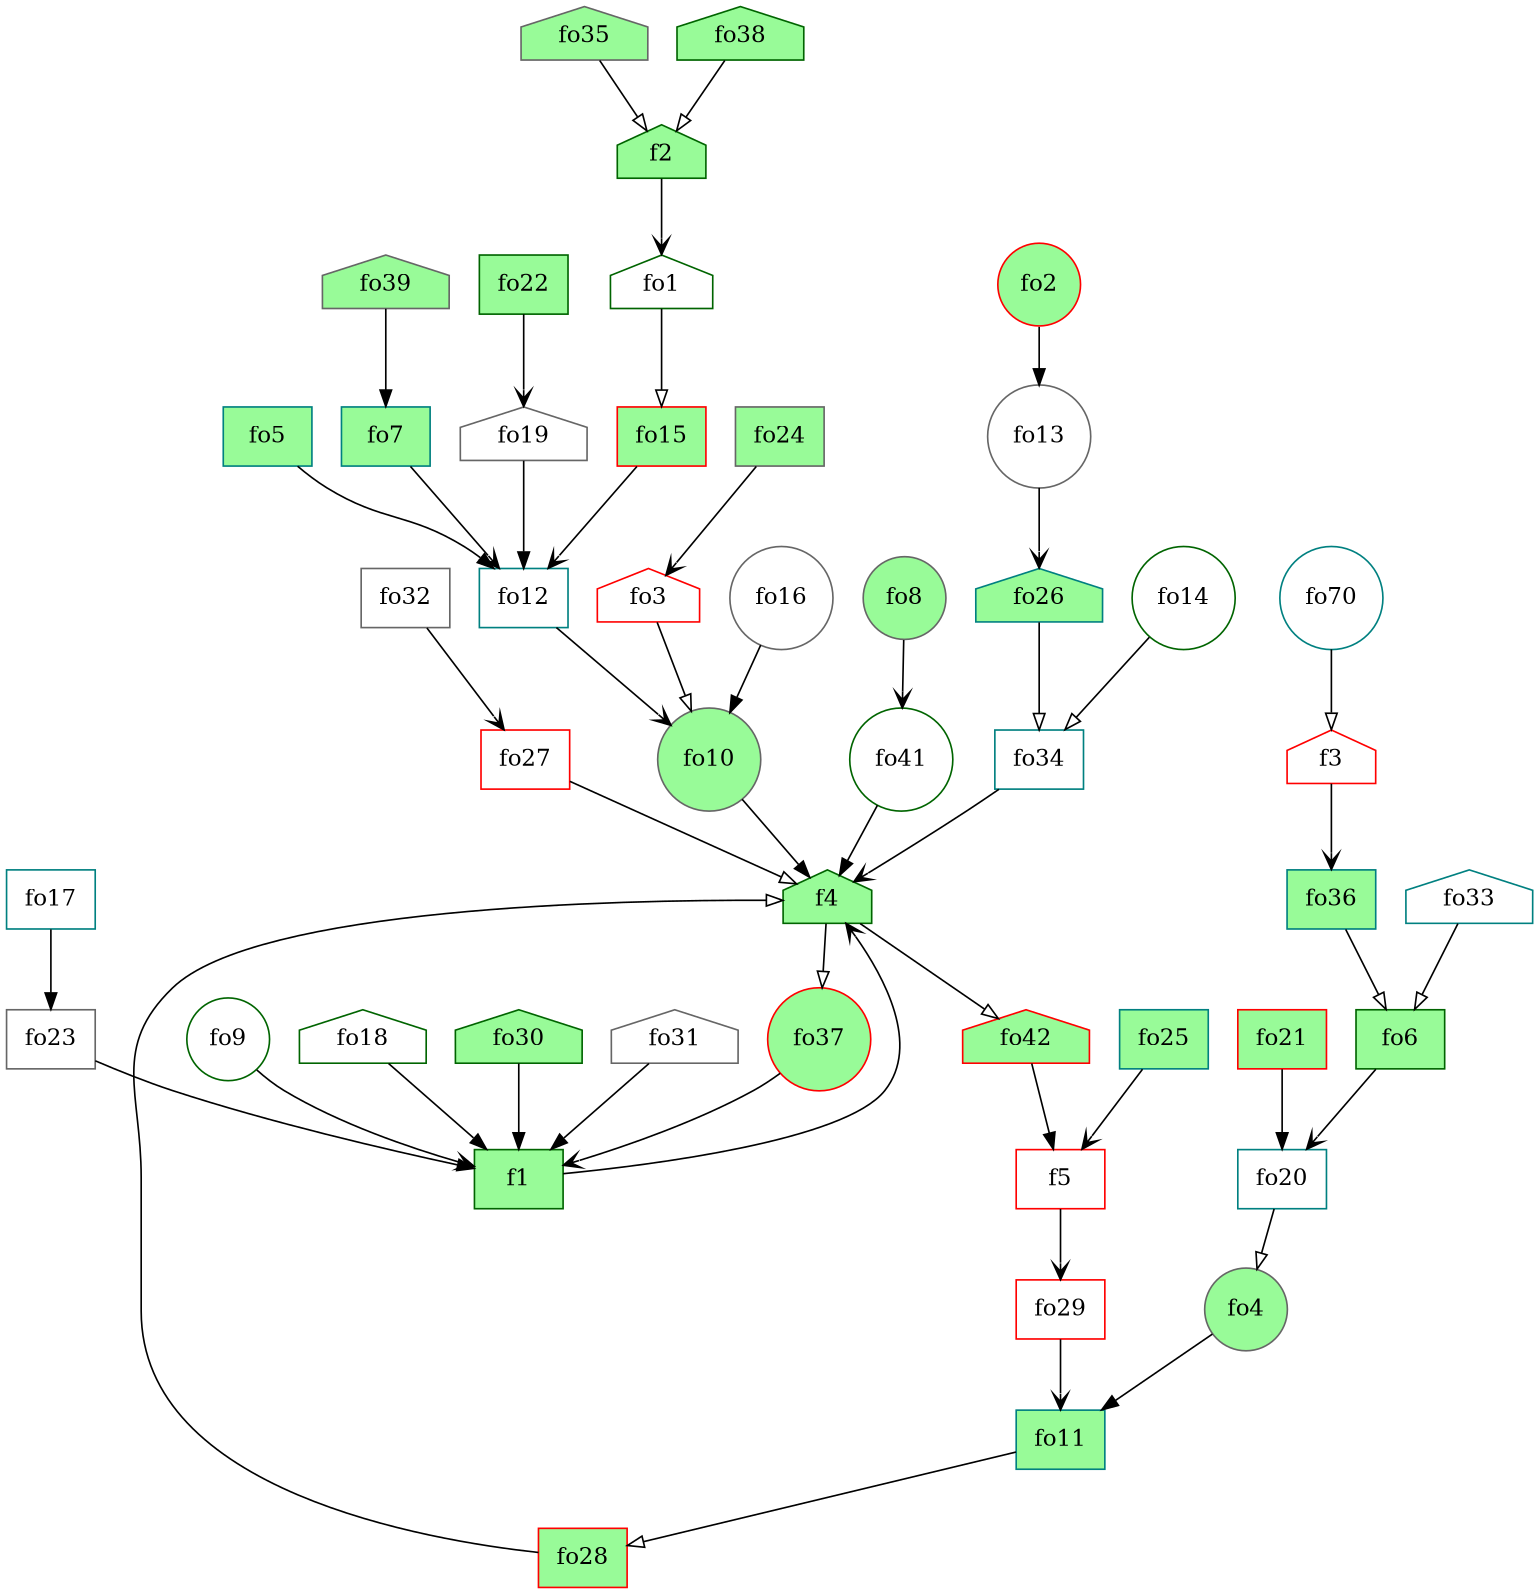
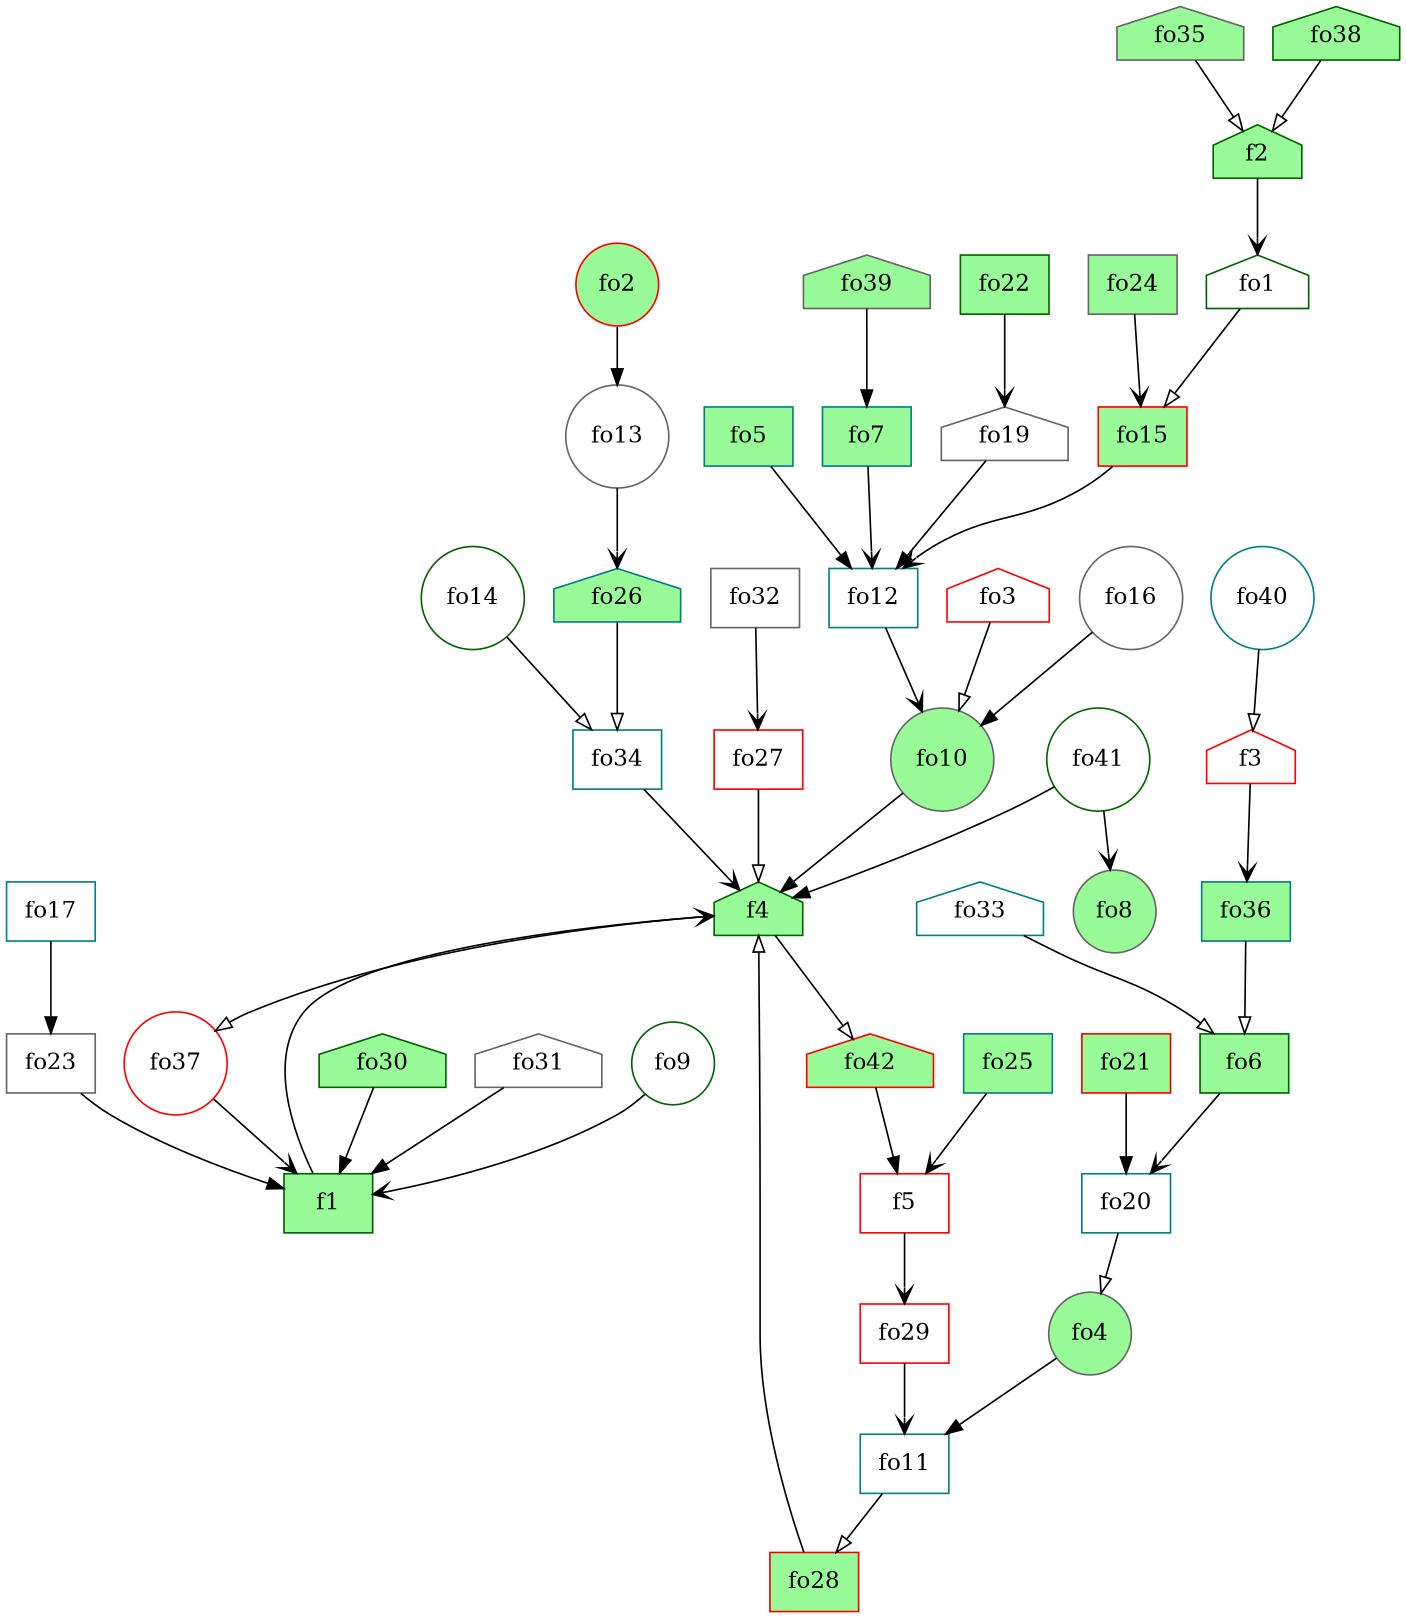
edge "fo24" -> "fo3": now "fo24" -> "fo15"
node "fo70": label "fo70" -> "fo40"
edge "fo8" -> "fo41": reversed
node "fo18": removed
node "fo37": fillcolor palegreen -> white
node "fo11": fillcolor palegreen -> white
